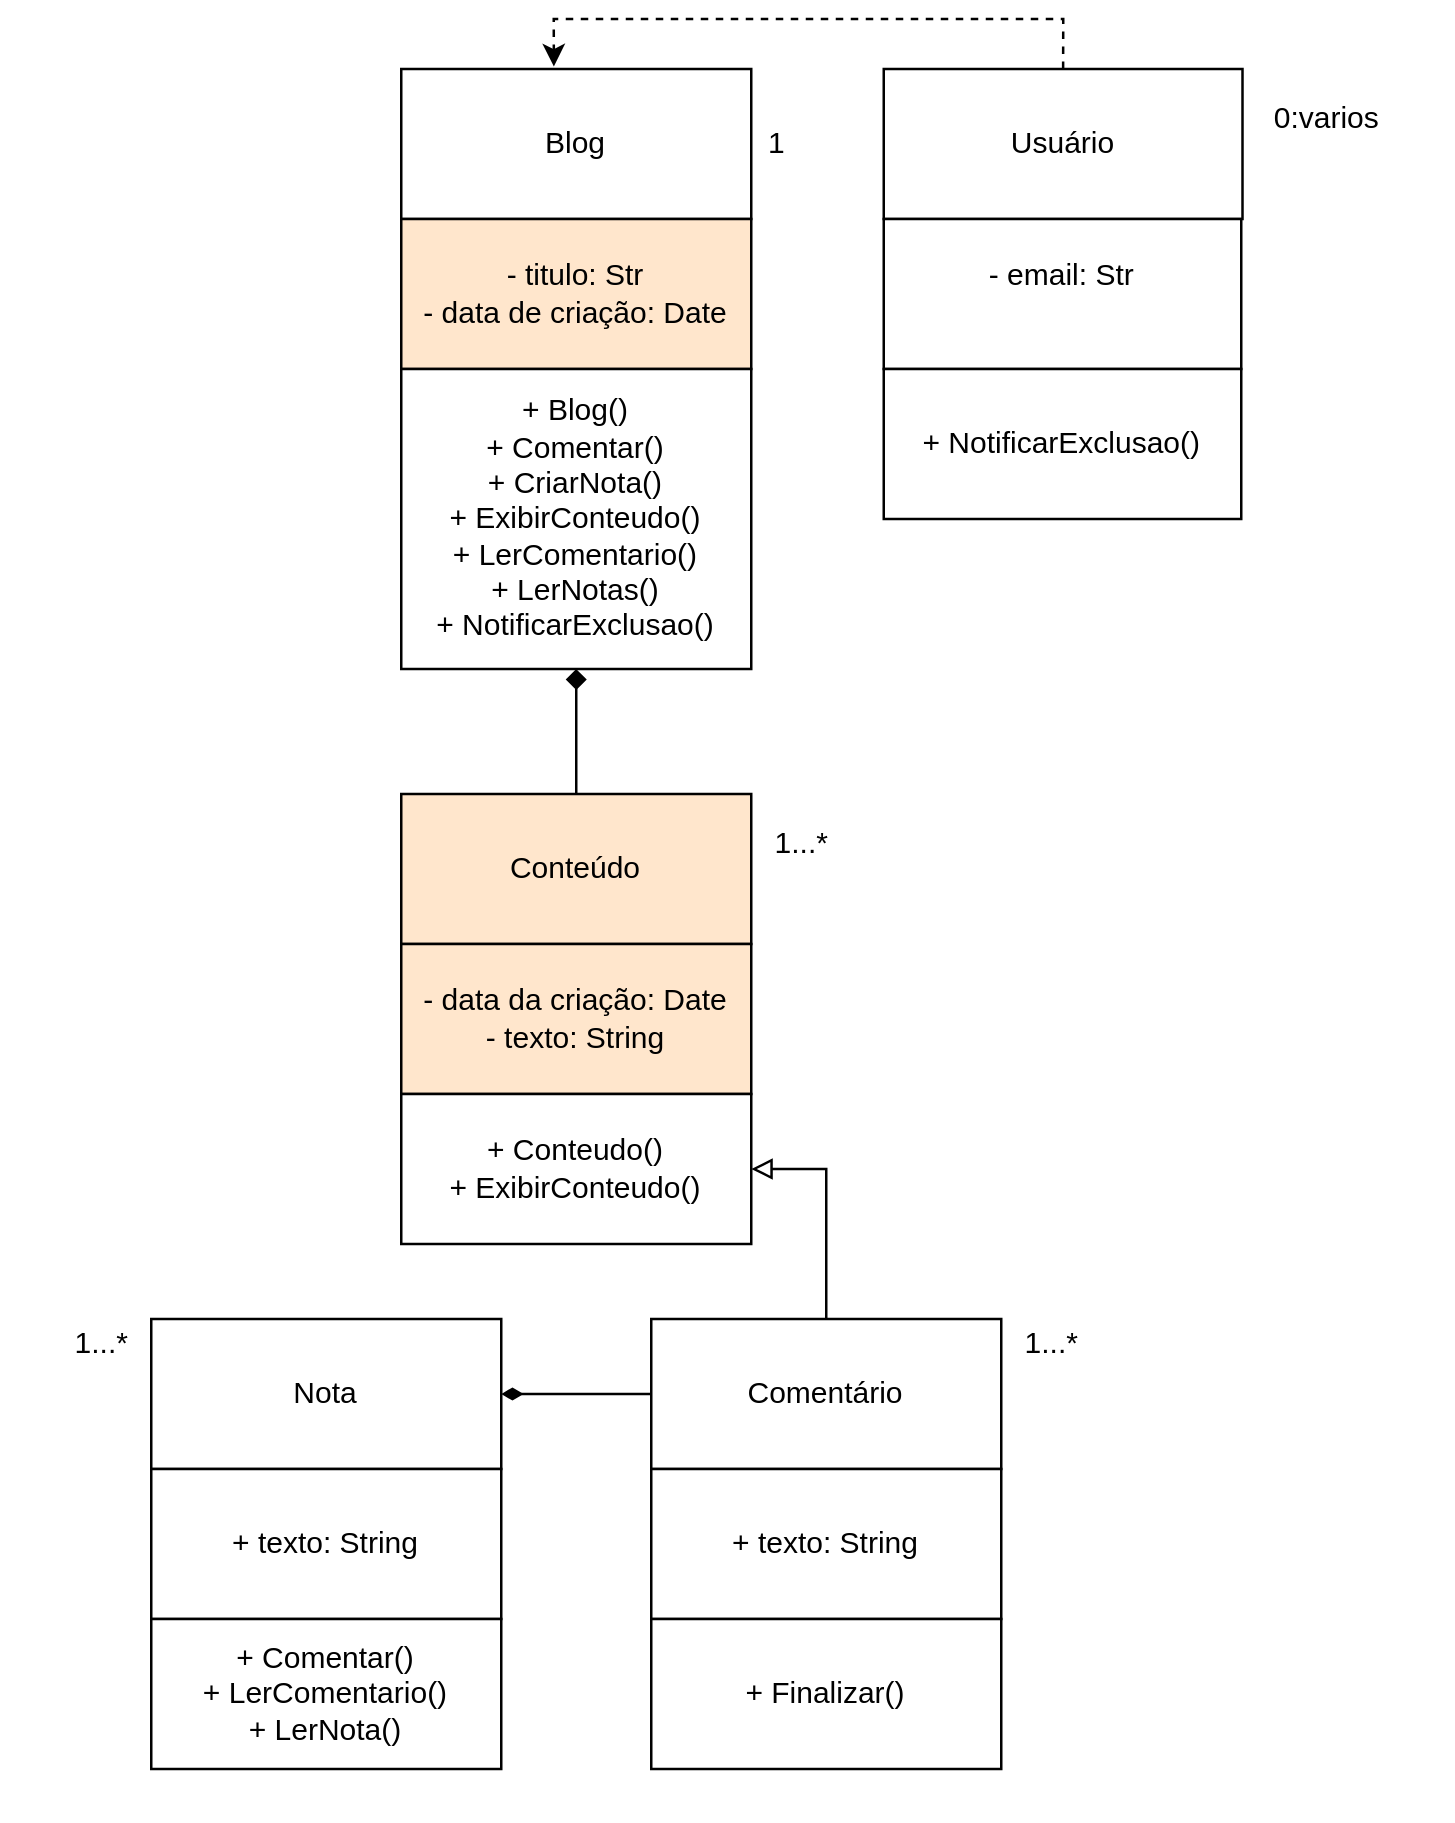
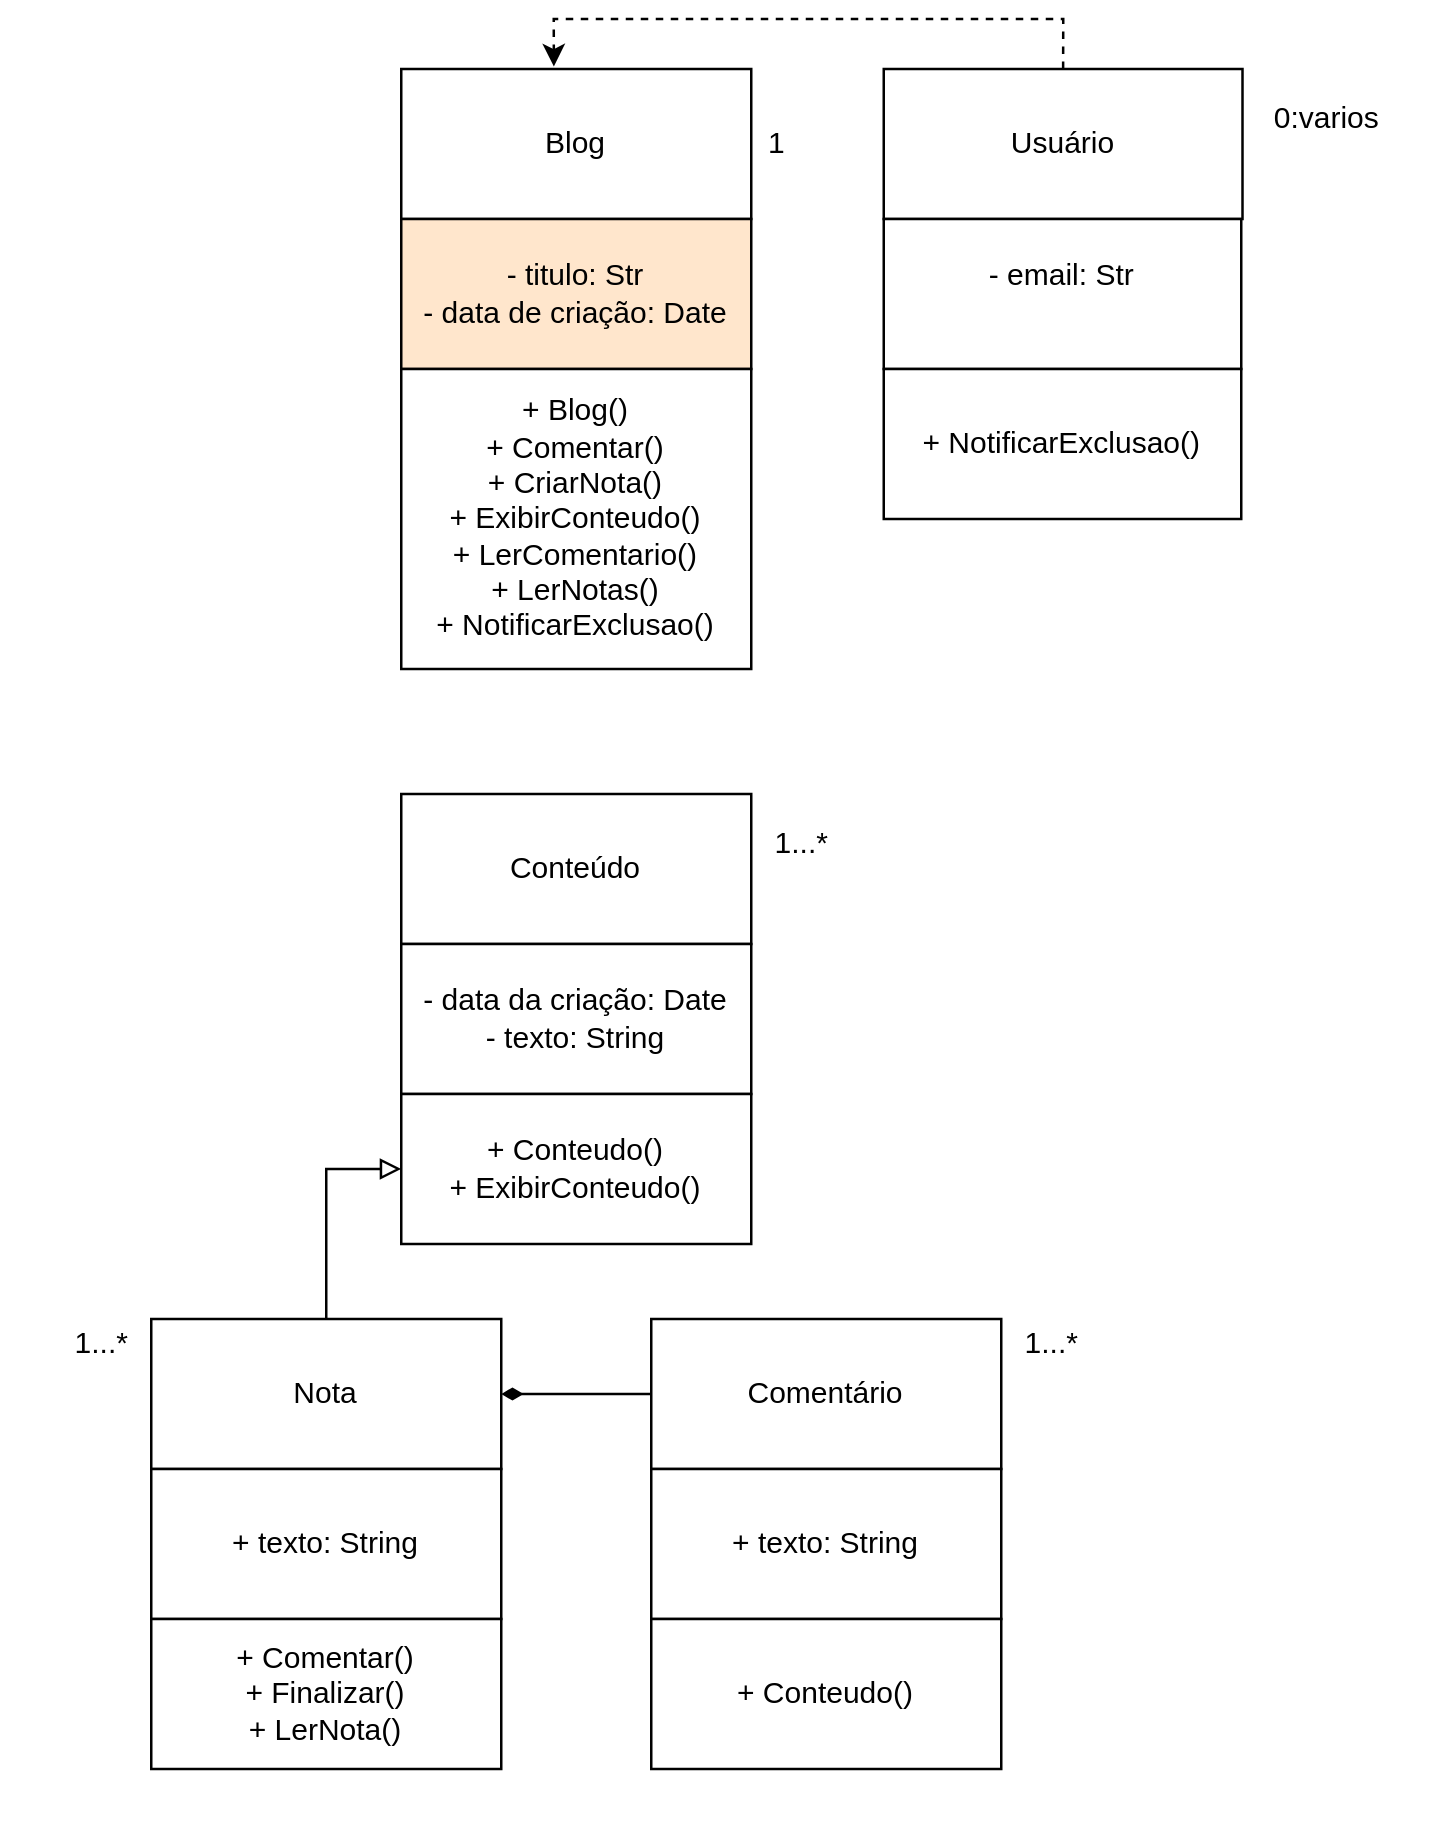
edge "Conteúdo" -> "+ Blog() + Comentar() + CriarNota() + ExibirConteudo() + LerComentario() + LerNotas() + NotificarExclusao()": removed
node "Conteúdo": fillcolor #ffe6cc -> #ffffff
node "- data da criação: Date - texto: String": fillcolor #ffe6cc -> #ffffff
edge "Nota" -> "+ Conteudo() + ExibirConteudo()": added
edge "Comentário" -> "+ Conteudo() + ExibirConteudo()": removed
node "+ Comentar() + LerComentario() + LerNota()": label "+ Comentar() + LerComentario() + LerNota()" -> "+ Comentar() + Finalizar() + LerNota()"
node "+ Finalizar()": label "+ Finalizar()" -> "+ Conteudo()"
